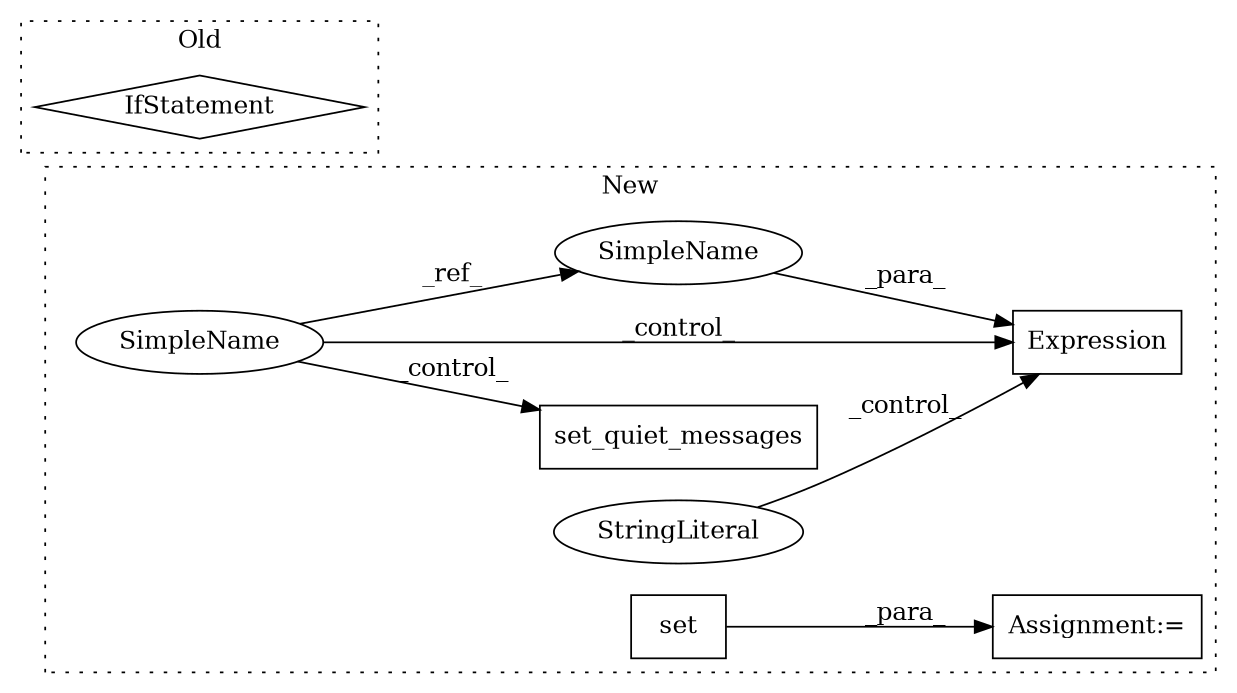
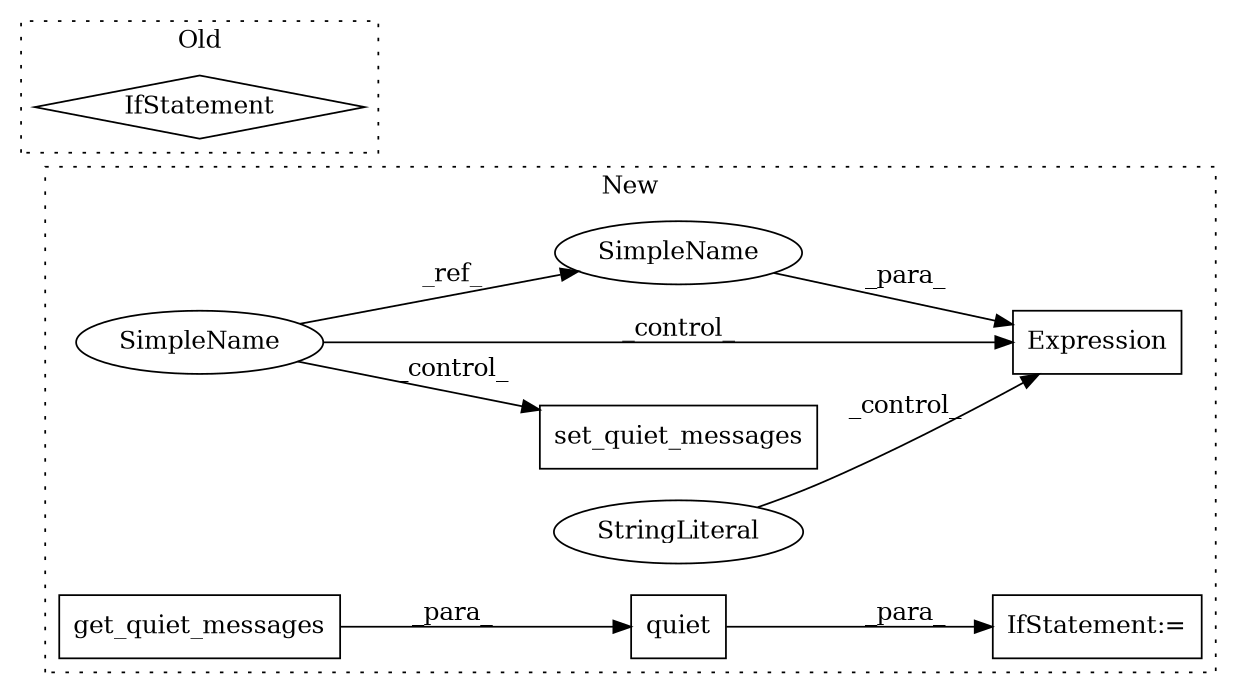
node "get_quiet_messages": added
node "set": label "set" -> "quiet"
node "Assignment:=": label "Assignment:=" -> "IfStatement:="
